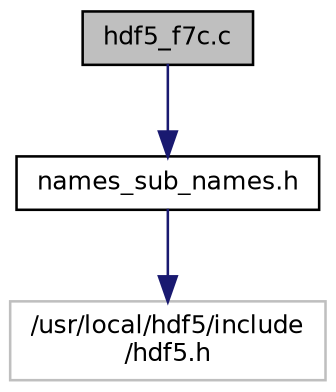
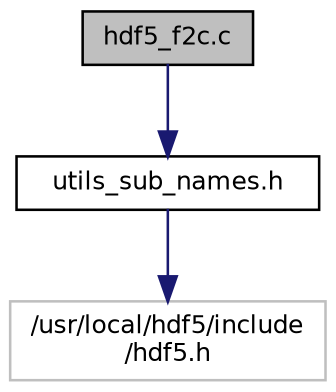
node "hdf5_f7c.c": label "hdf5_f7c.c" -> "hdf5_f2c.c"
node "names_sub_names.h": label "names_sub_names.h" -> "utils_sub_names.h"
